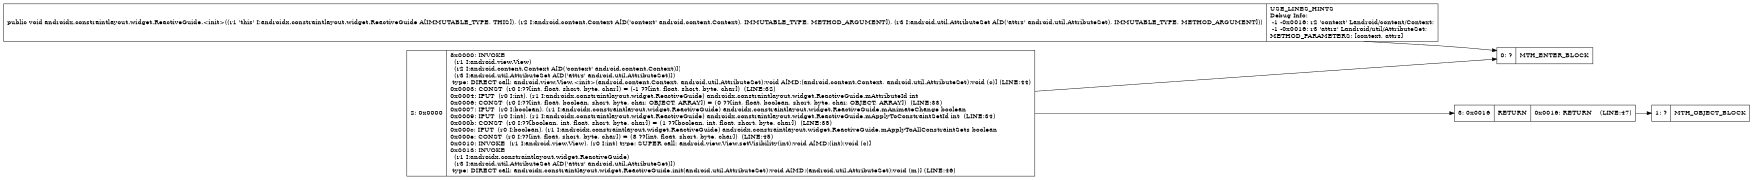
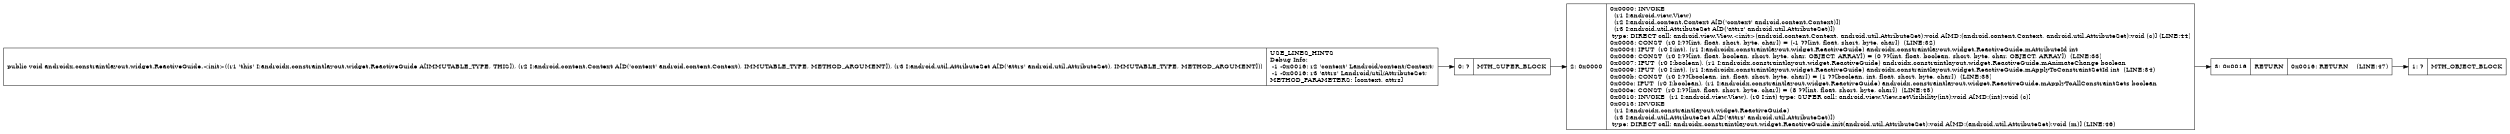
node "2: 0x0000": text "8x0000: INVOKE" -> "0x0000: INVOKE"
node "0: ?": text "MTH_ENTER_BLOCK" -> "MTH_SUPER_BLOCK"
edge "2: 0x0000" -> "0: ?": reversed
